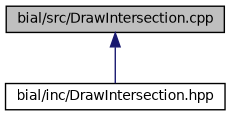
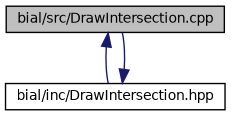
edge "bial/src/DrawIntersection.cpp" -> "bial/inc/DrawIntersection.hpp": added
